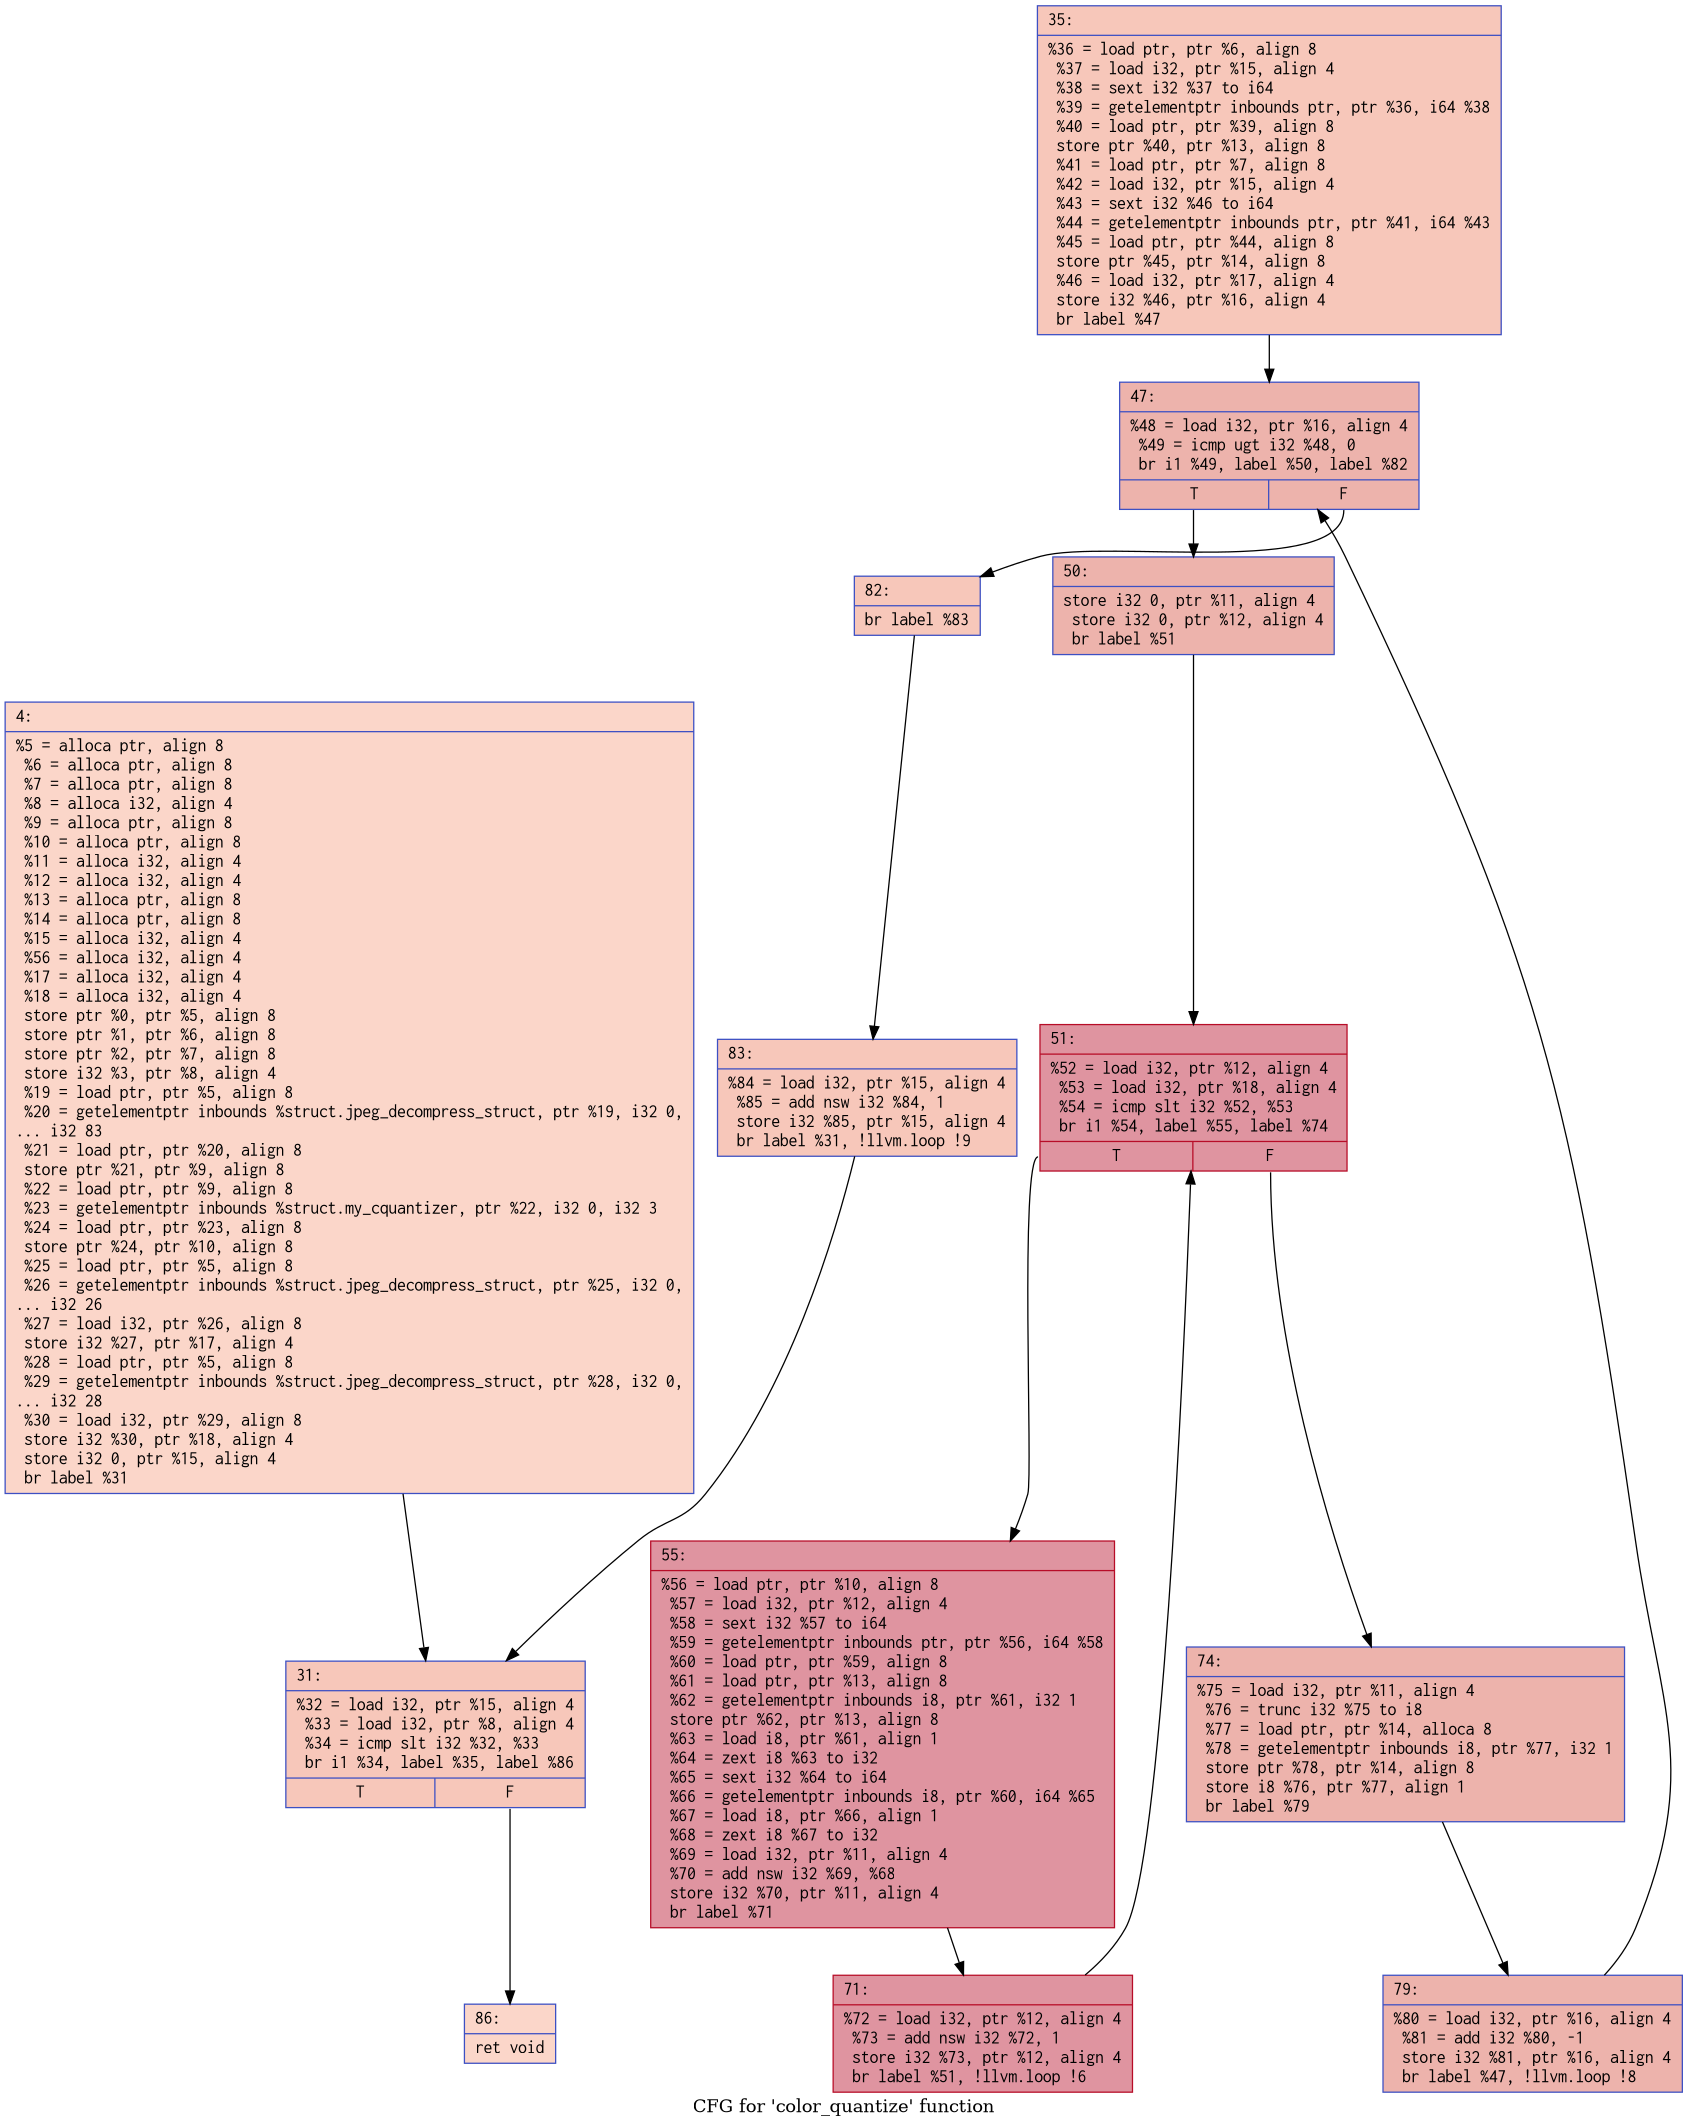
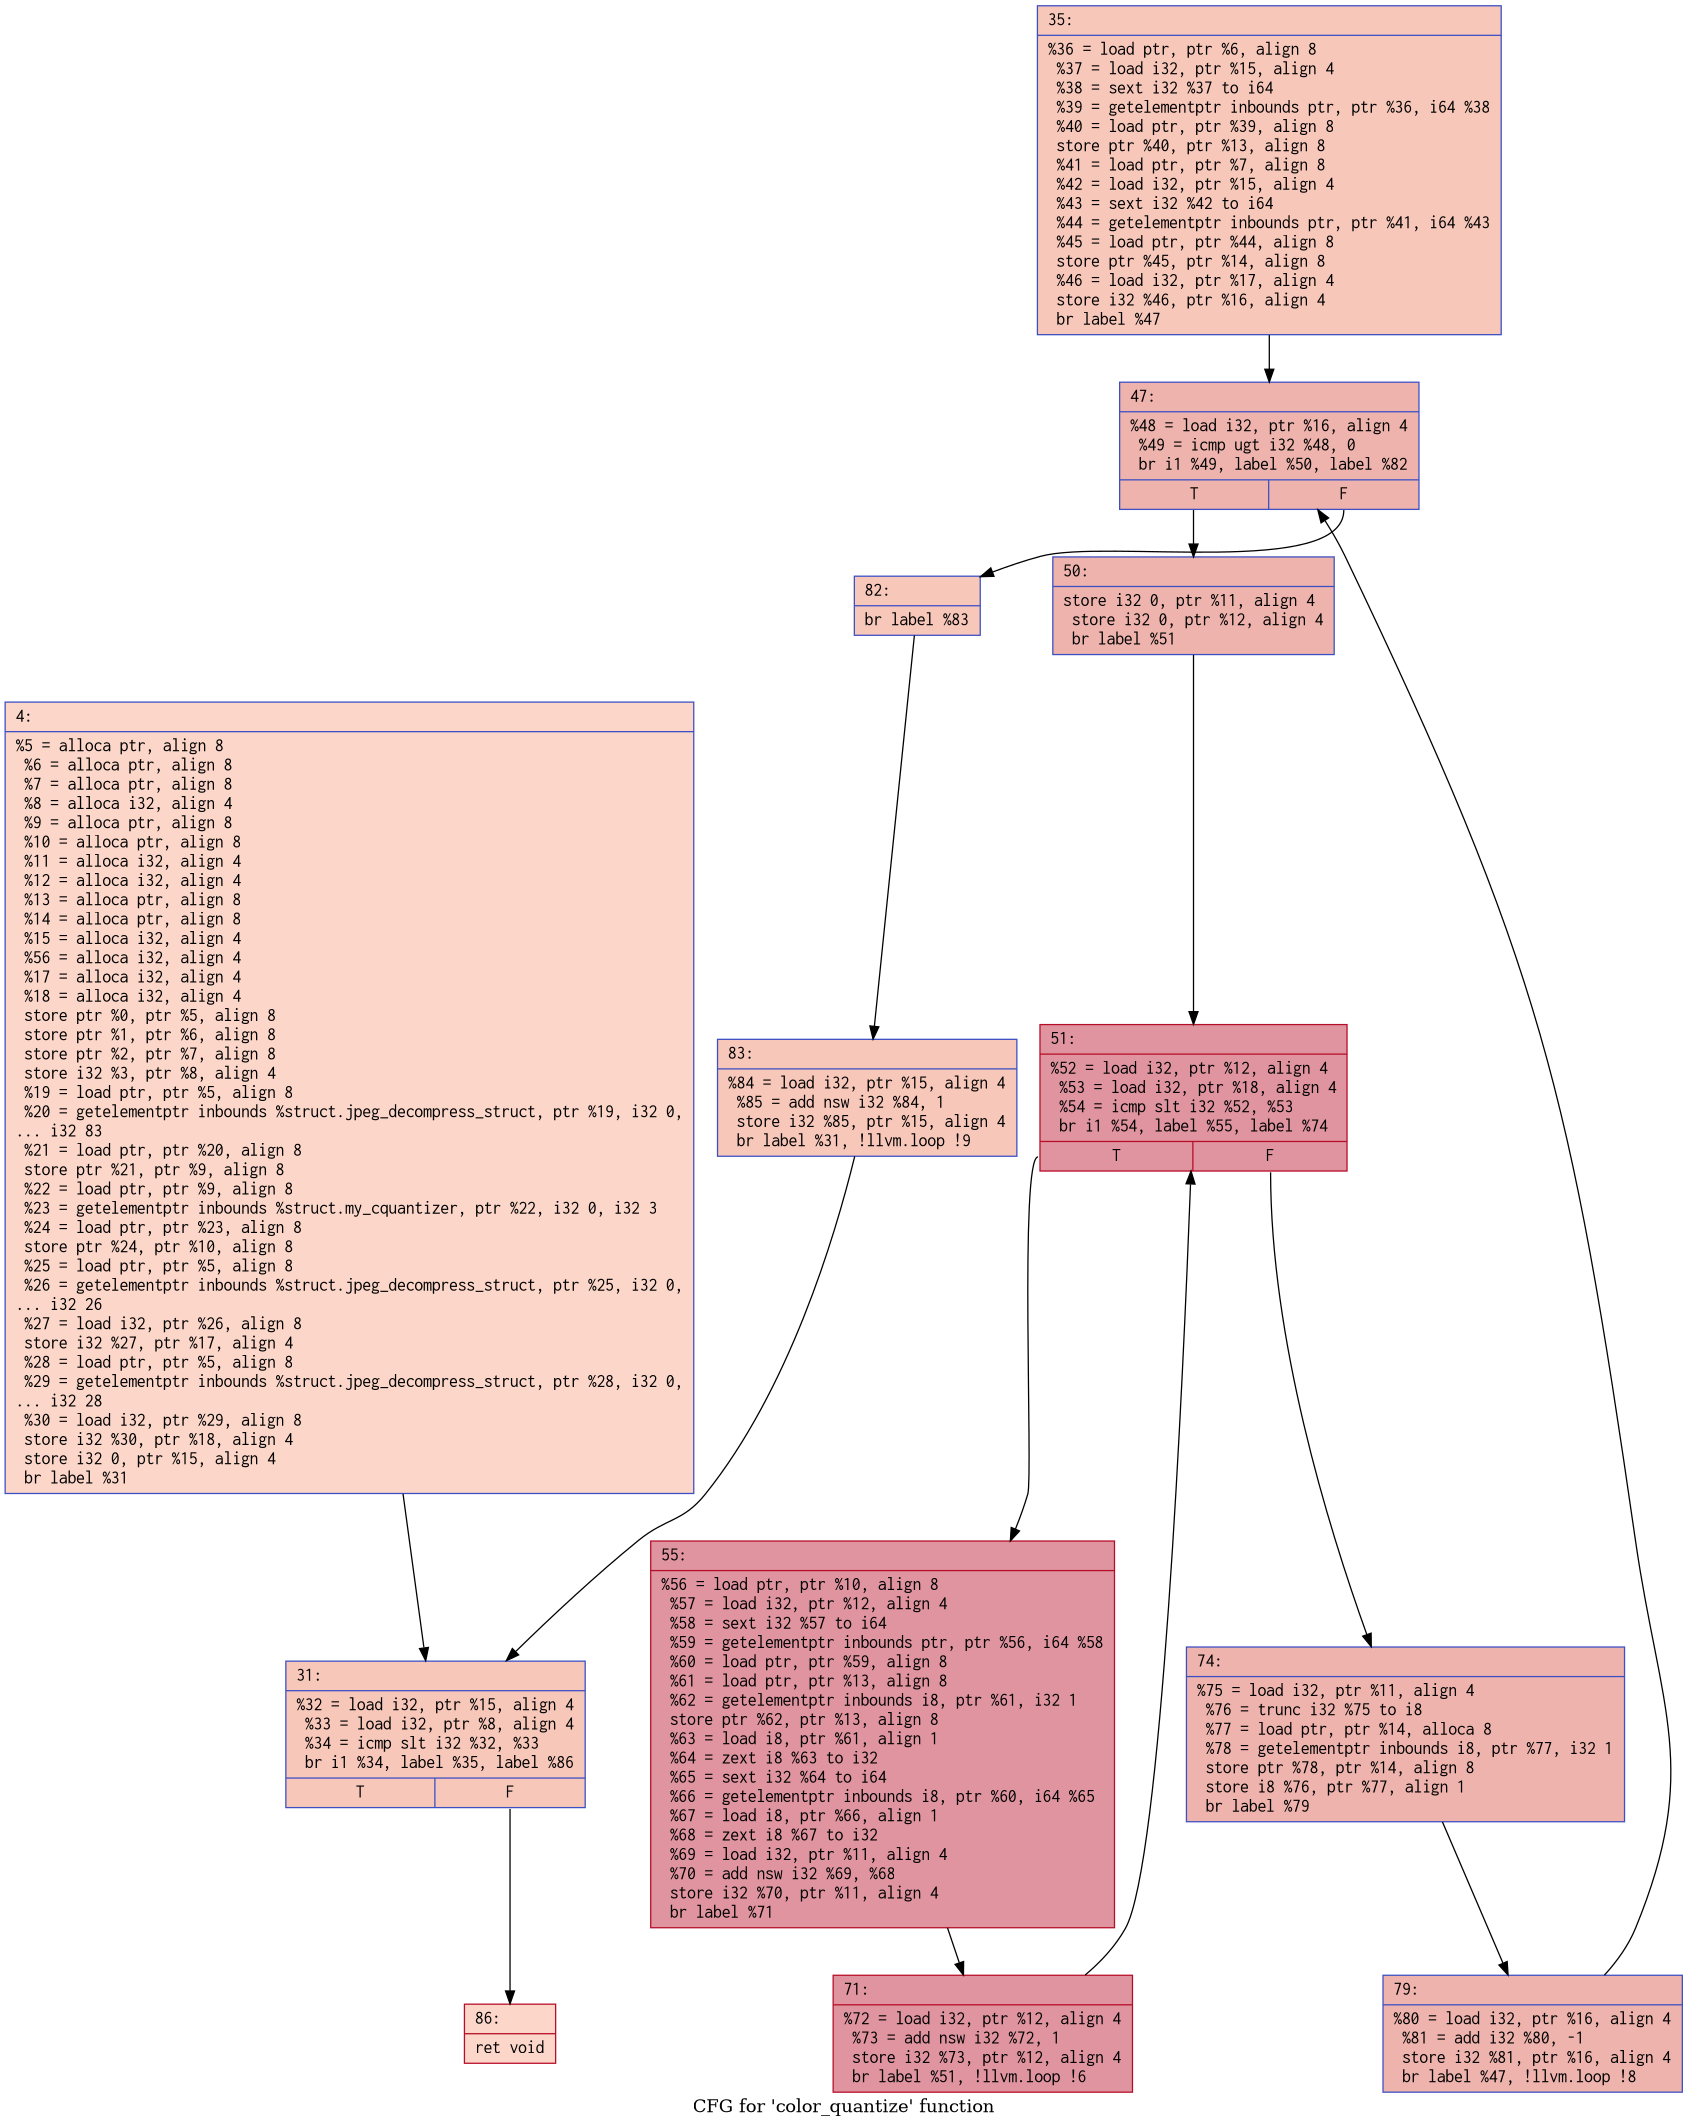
node "35:": text "%43 = sext i32 %46 to i64" -> "%43 = sext i32 %42 to i64"
node "86:": color #3d50c3ff -> #b70d28ff
